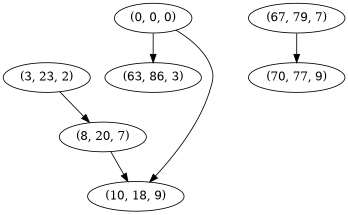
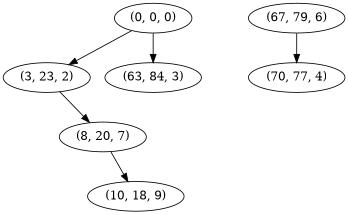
node "(67, 79, 7)": label "(67, 79, 7)" -> "(67, 79, 6)"
node "(63, 86, 3)": label "(63, 86, 3)" -> "(63, 84, 3)"
node "(70, 77, 9)": label "(70, 77, 9)" -> "(70, 77, 4)"
edge "(0, 0, 0)" -> "(10, 18, 9)": now "(0, 0, 0)" -> "(3, 23, 2)"
